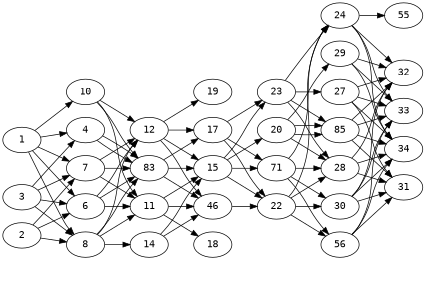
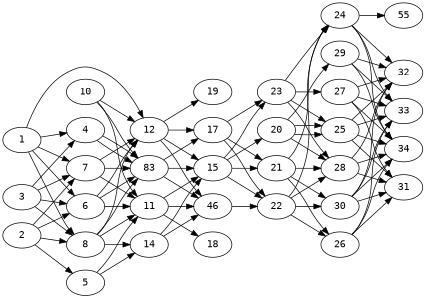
edge "1" -> "10": now "1" -> "12"
node "85": label "85" -> "25"
node "71": label "71" -> "21"
node "56": label "56" -> "26"
node "5": added
